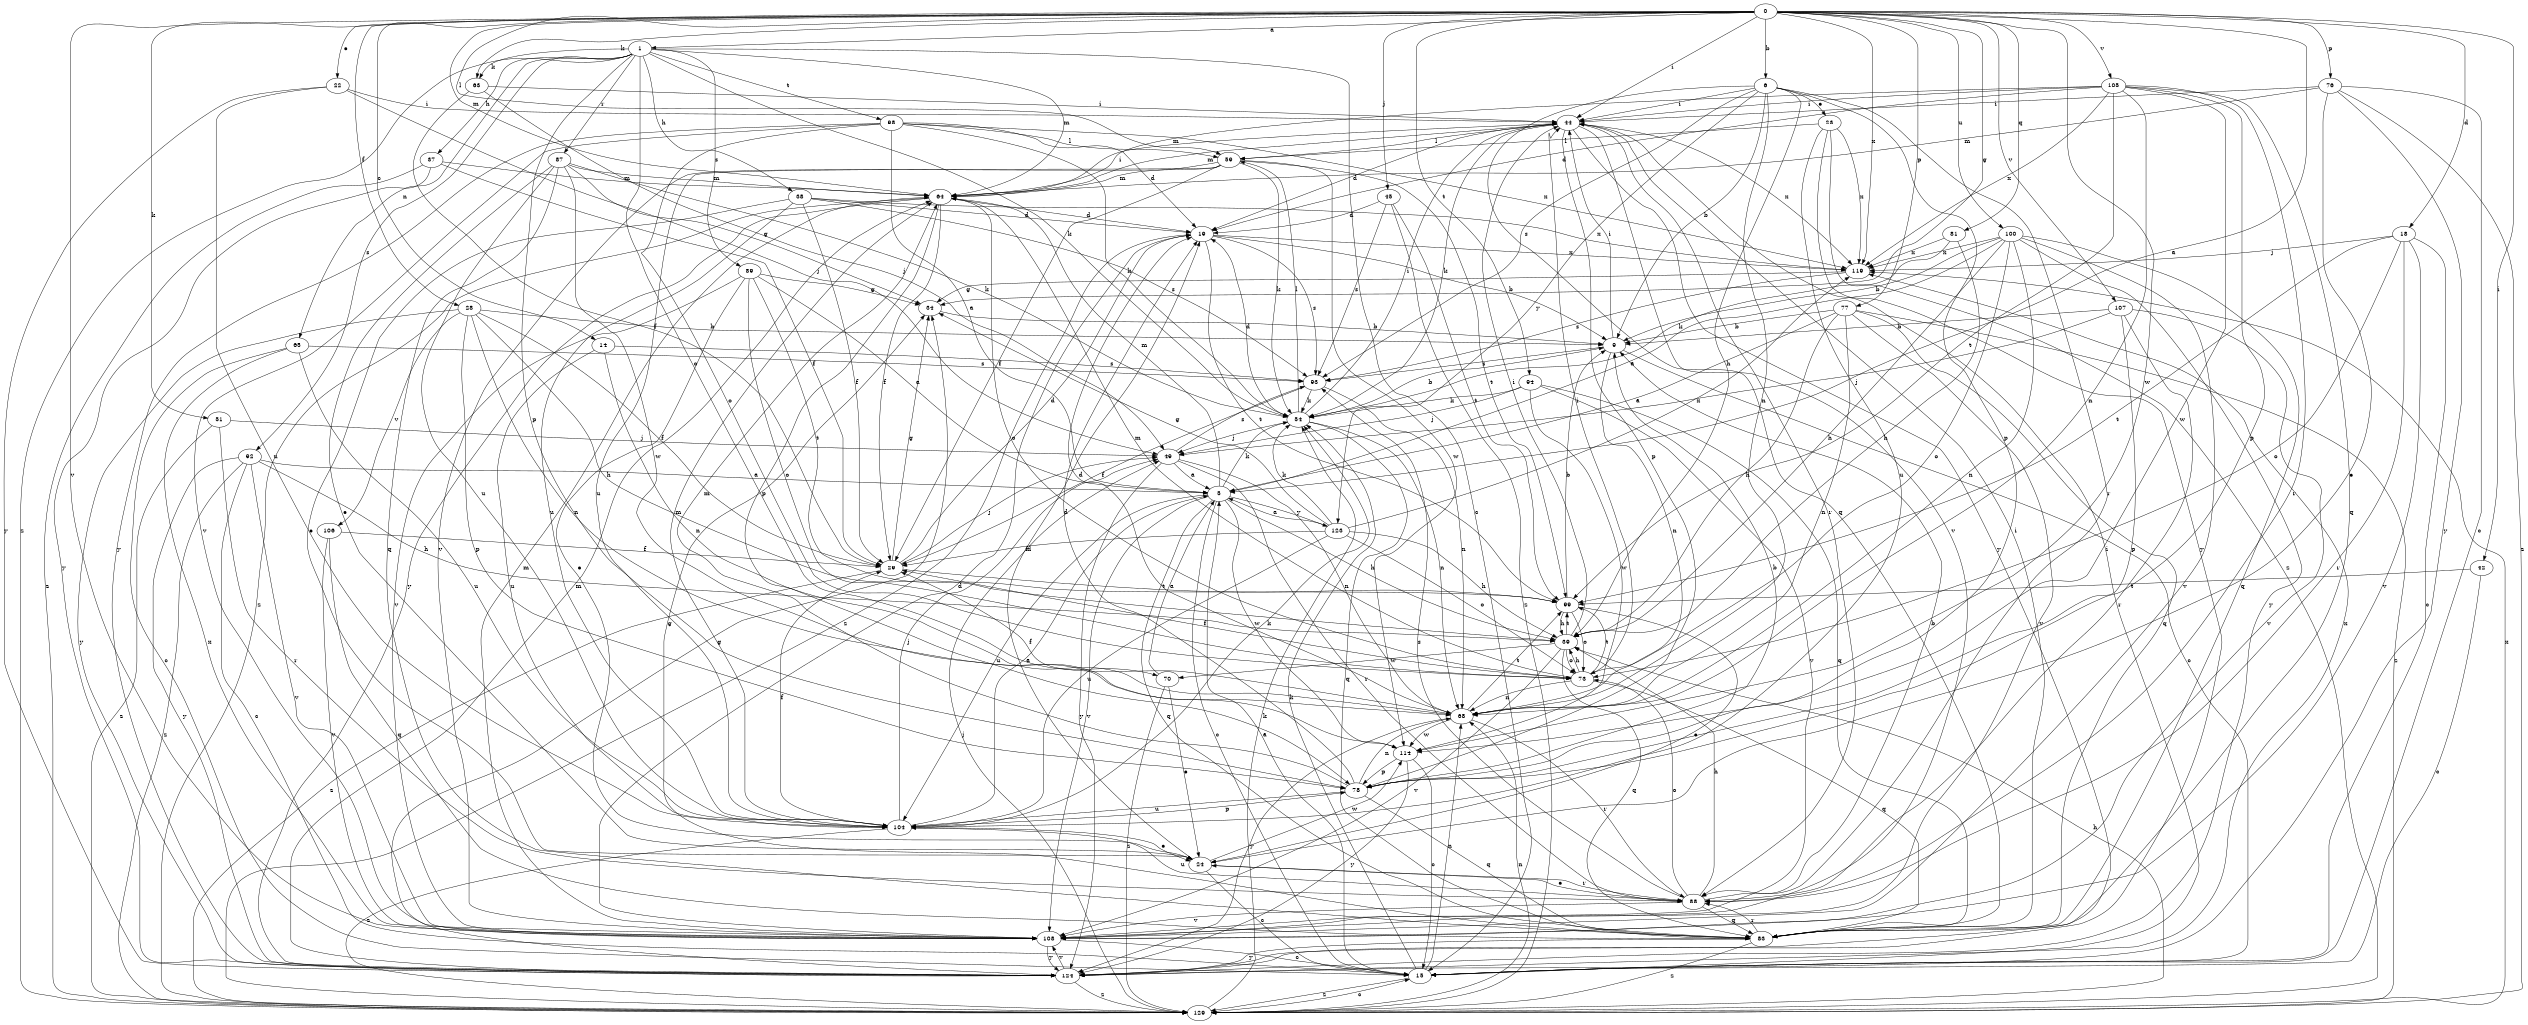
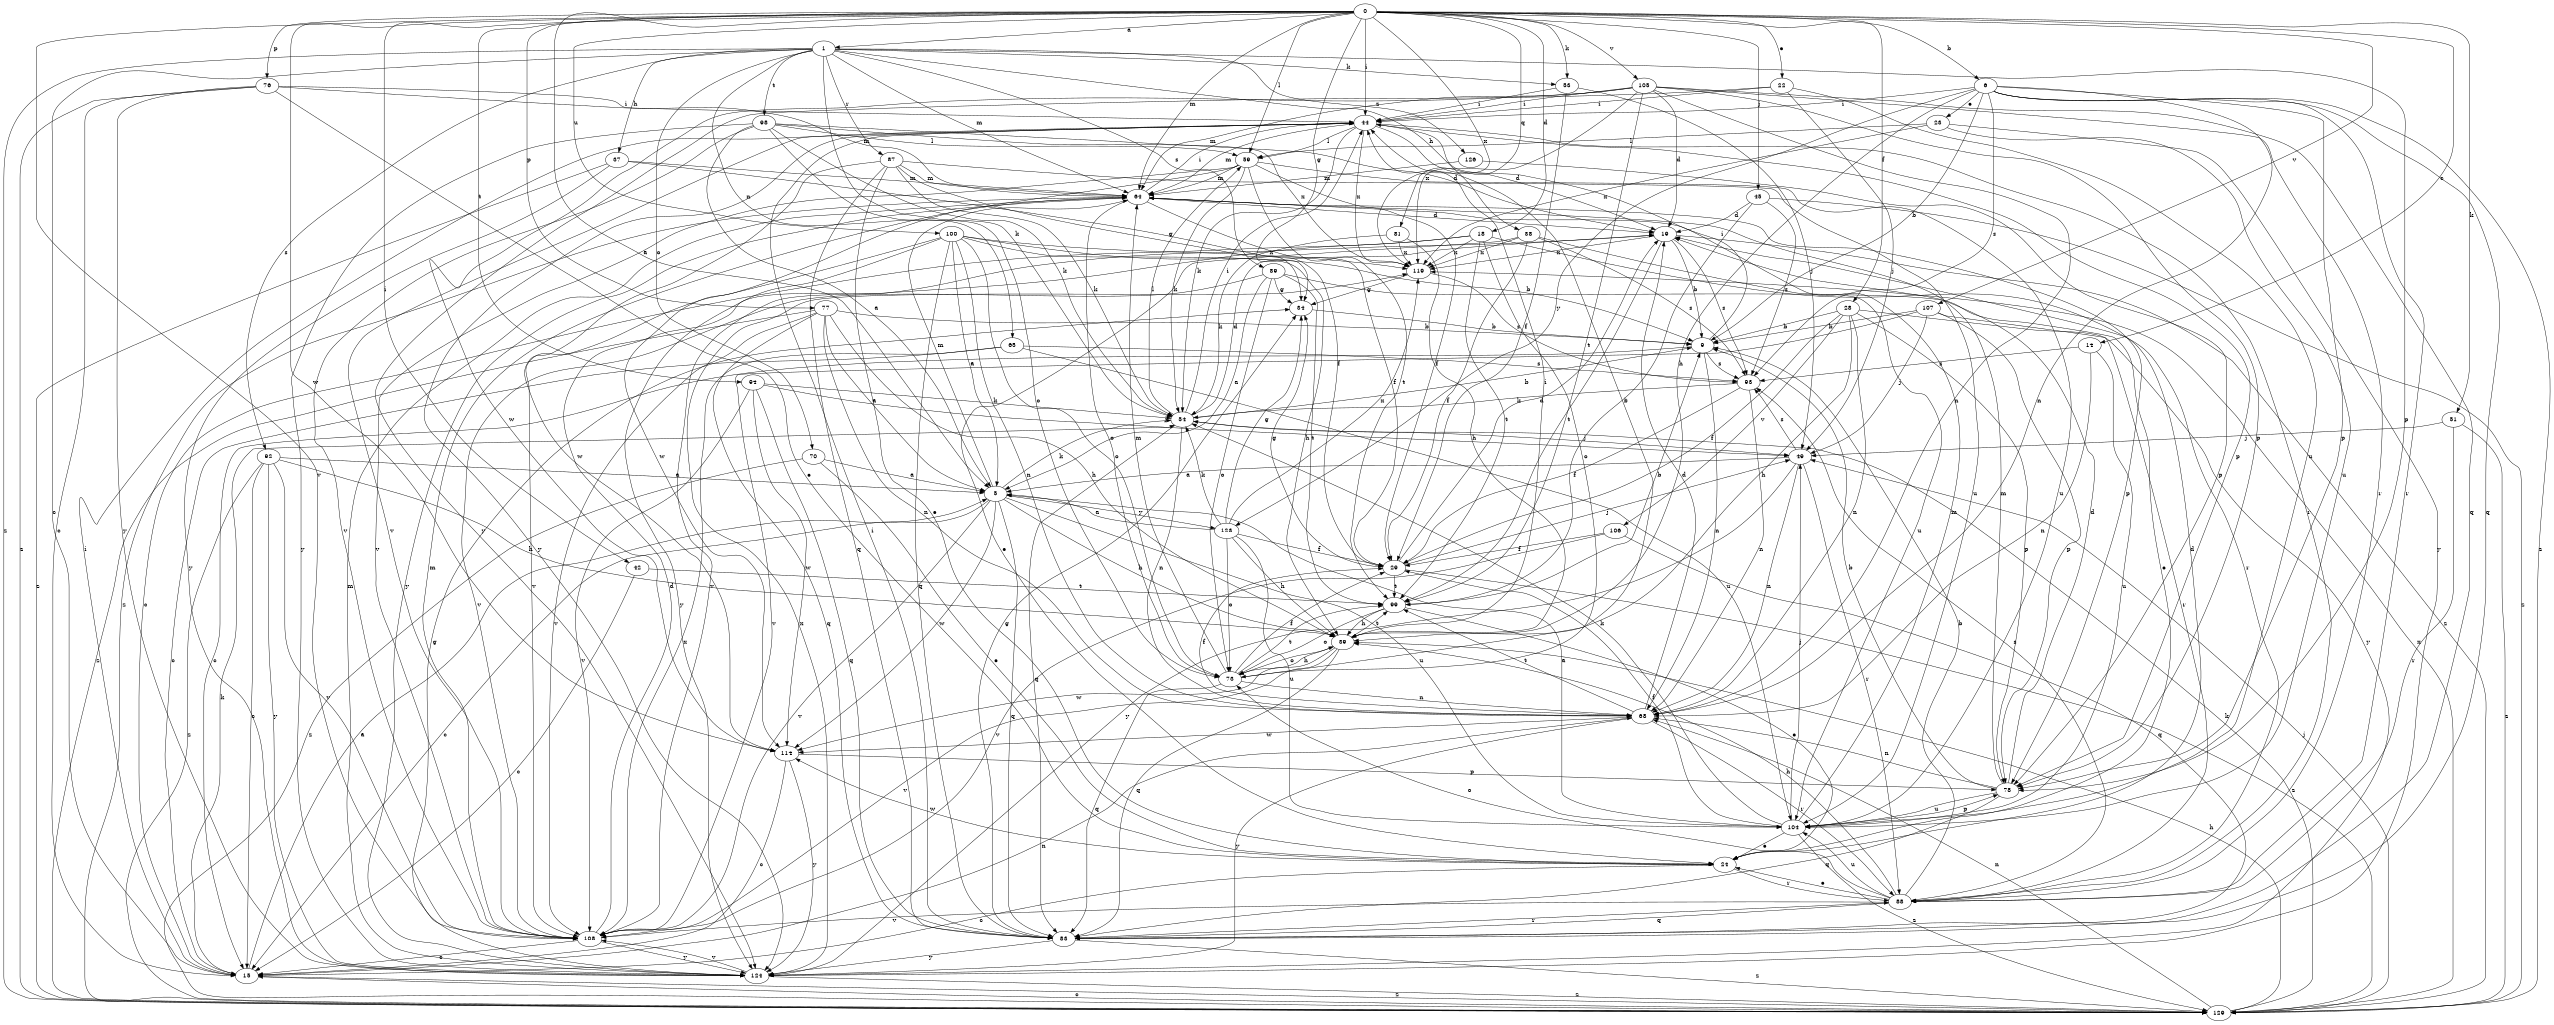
node "63": label "63" -> "53"
node "126": added
edge "38" -> "19": removed, label "d"
edge "18" -> "119": label "j" -> "x"
edge "39" -> "70": now "39" -> "114"
edge "23" -> "129": now "6" -> "129"
